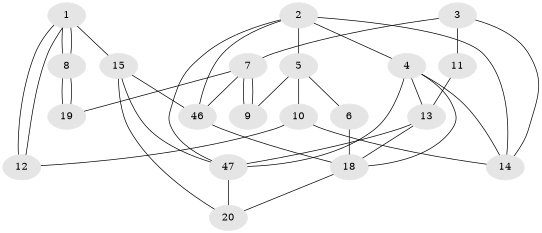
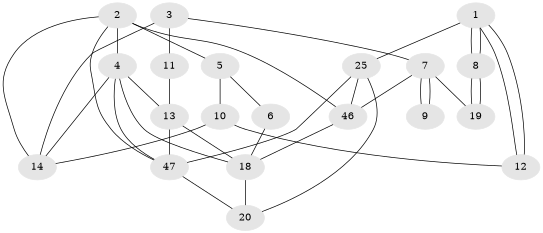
node "15": label "15" -> "25"
edge "5" -- "9": removed
